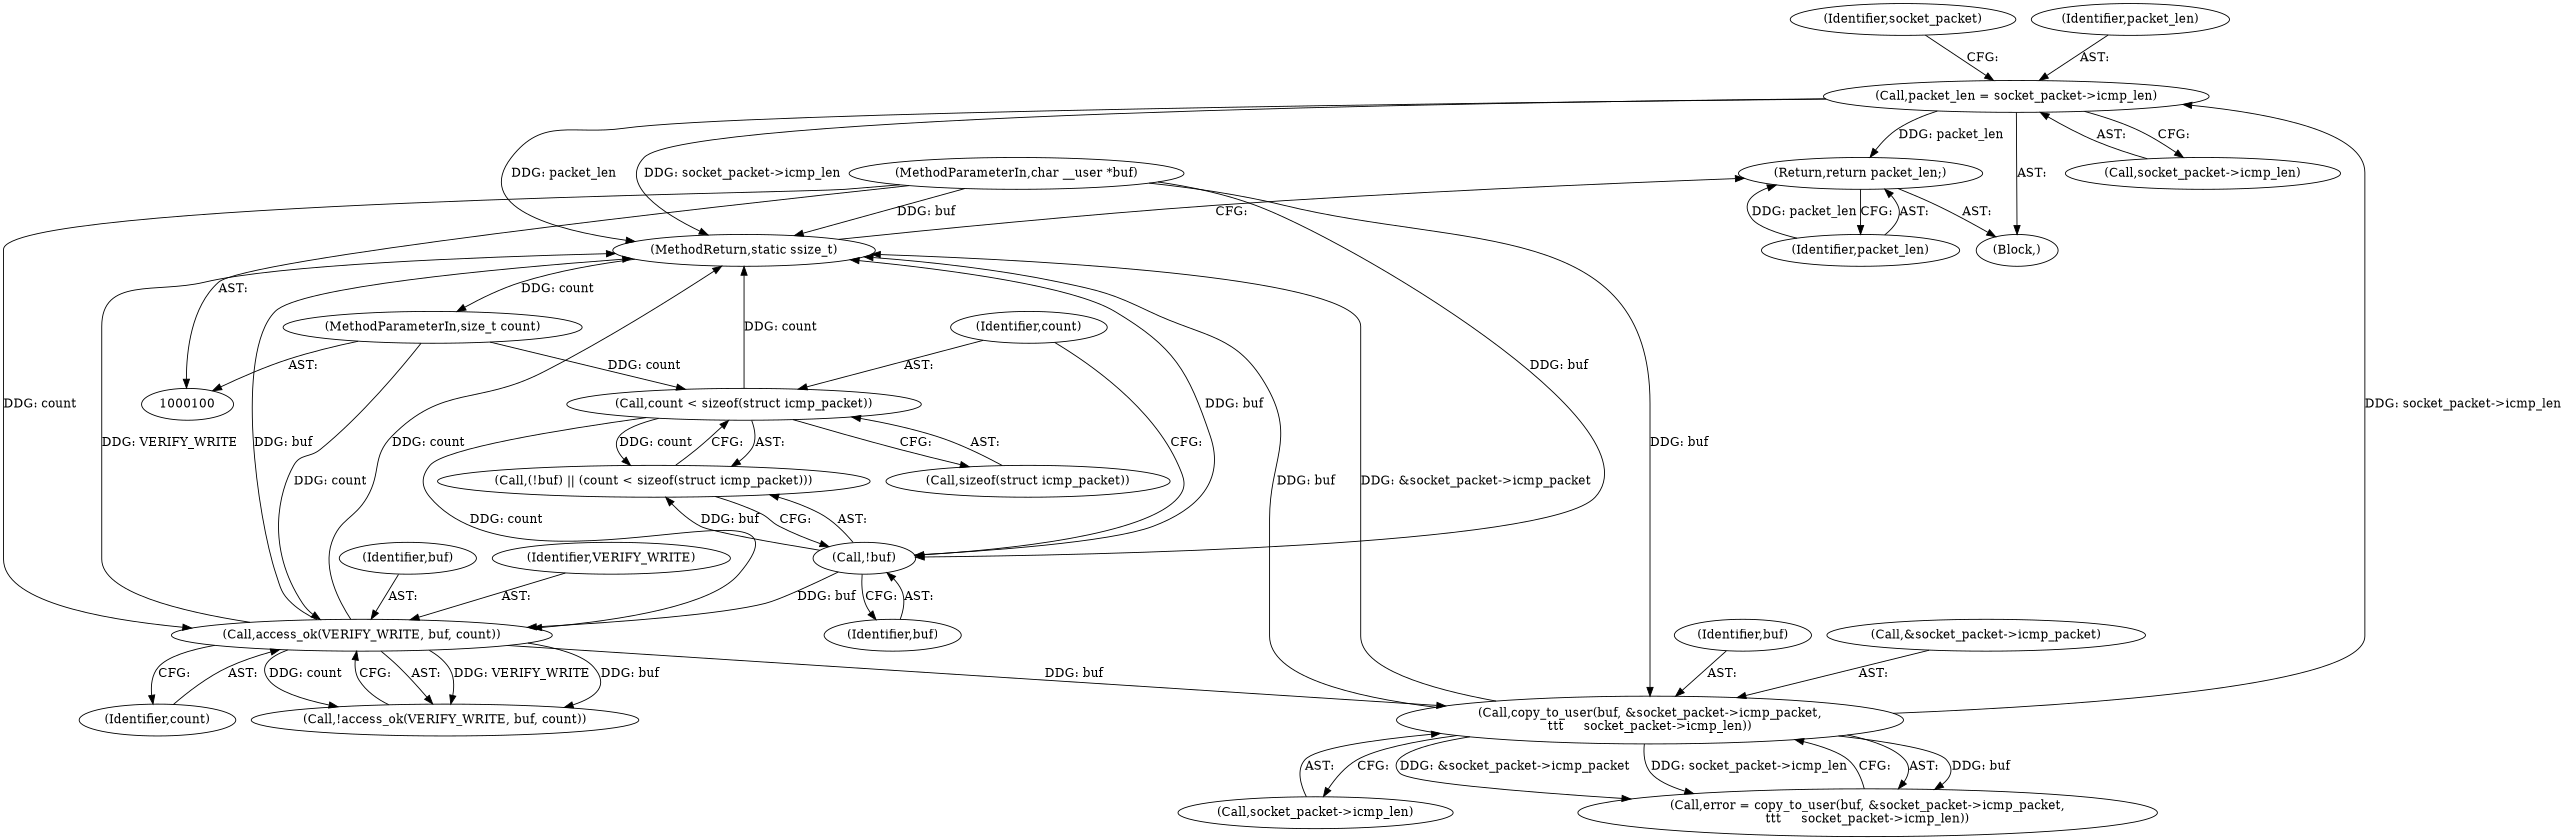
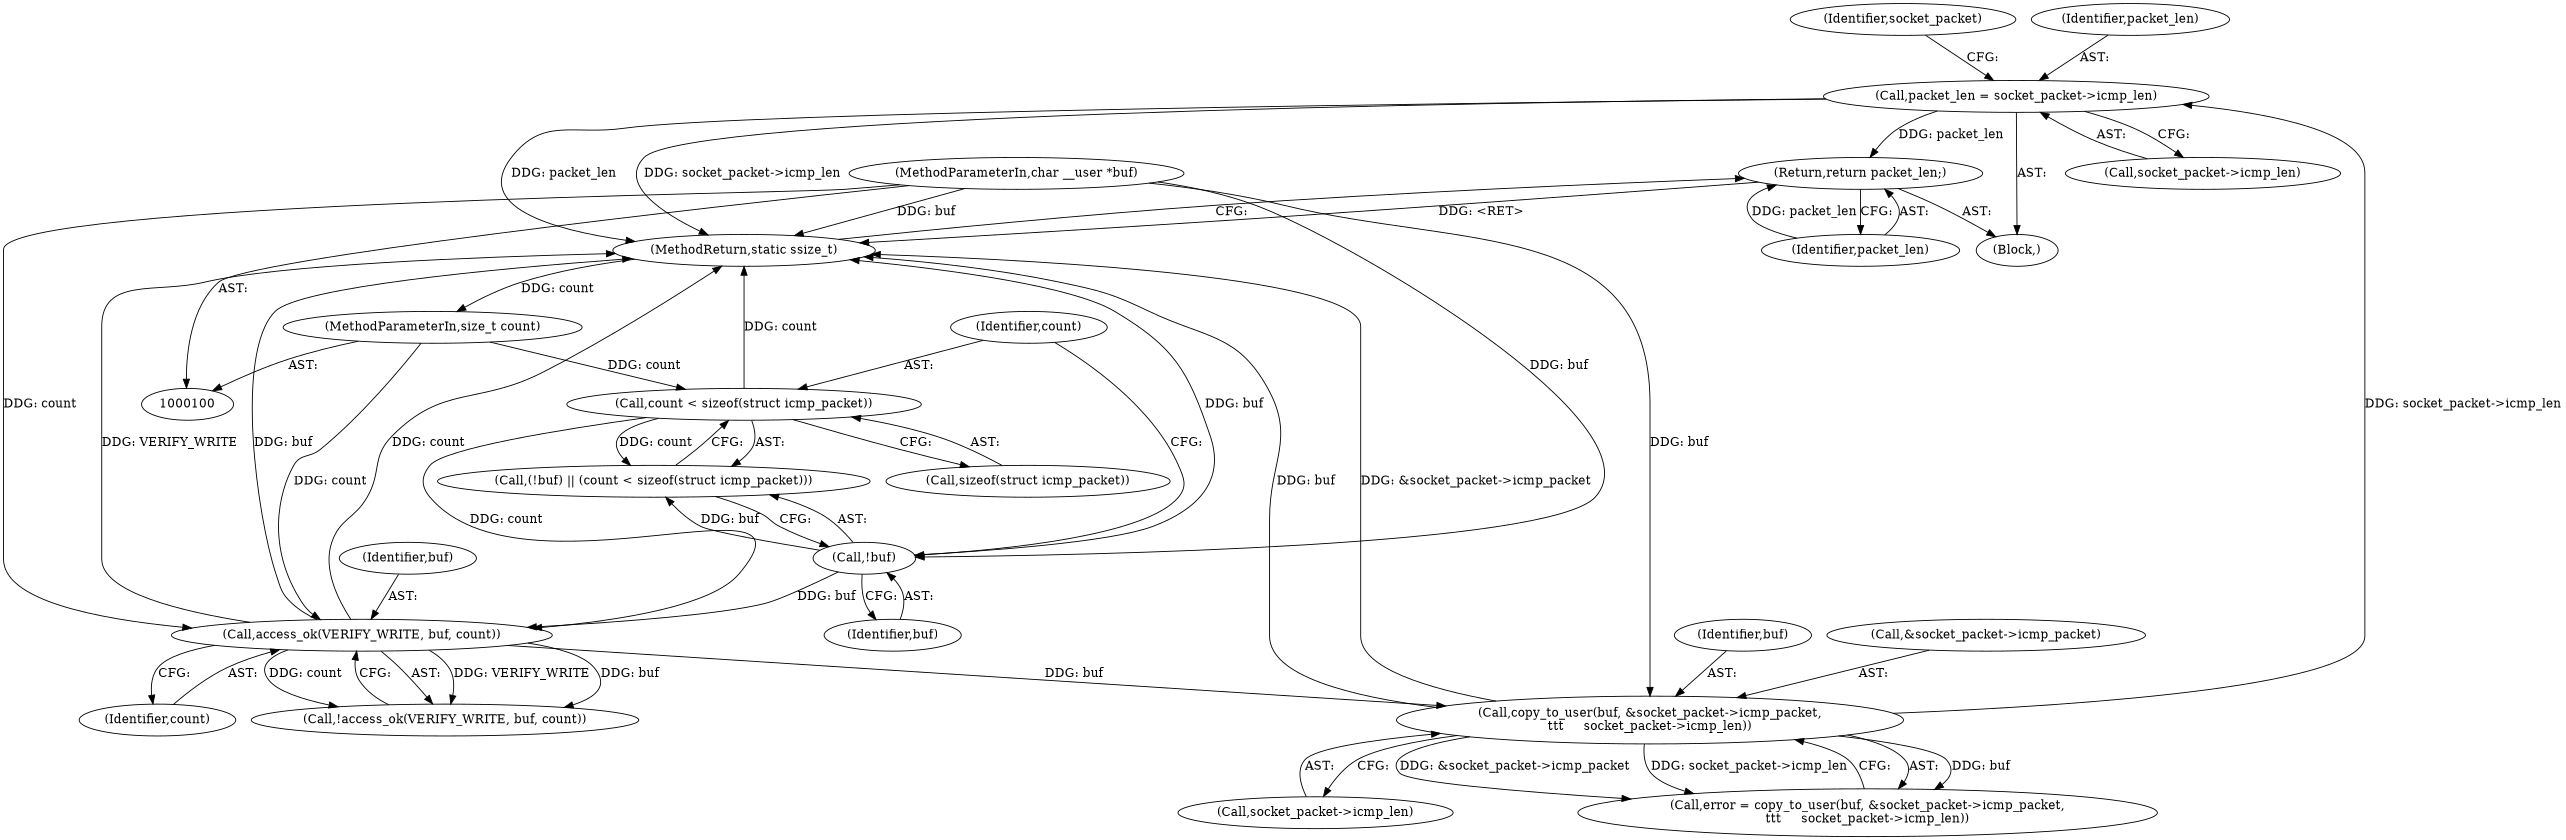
edge "(Return,return packet_len;)" -> "(MethodReturn,static ssize_t)": added, label "DDG: <RET>"
node "(Identifier,VERIFY_WRITE)": removed
